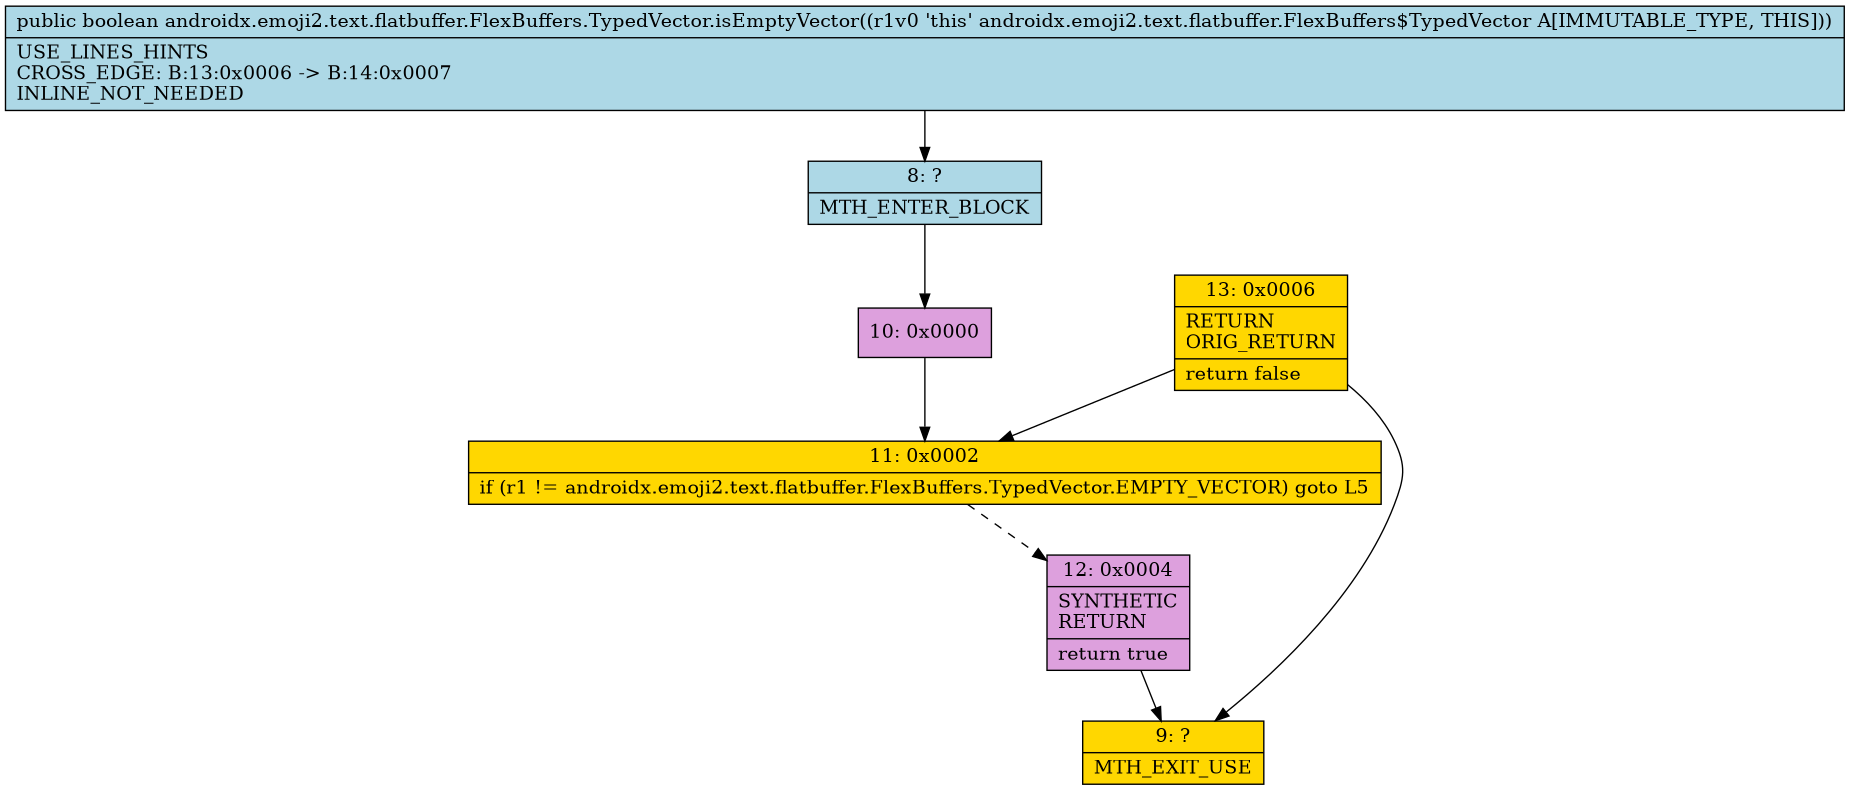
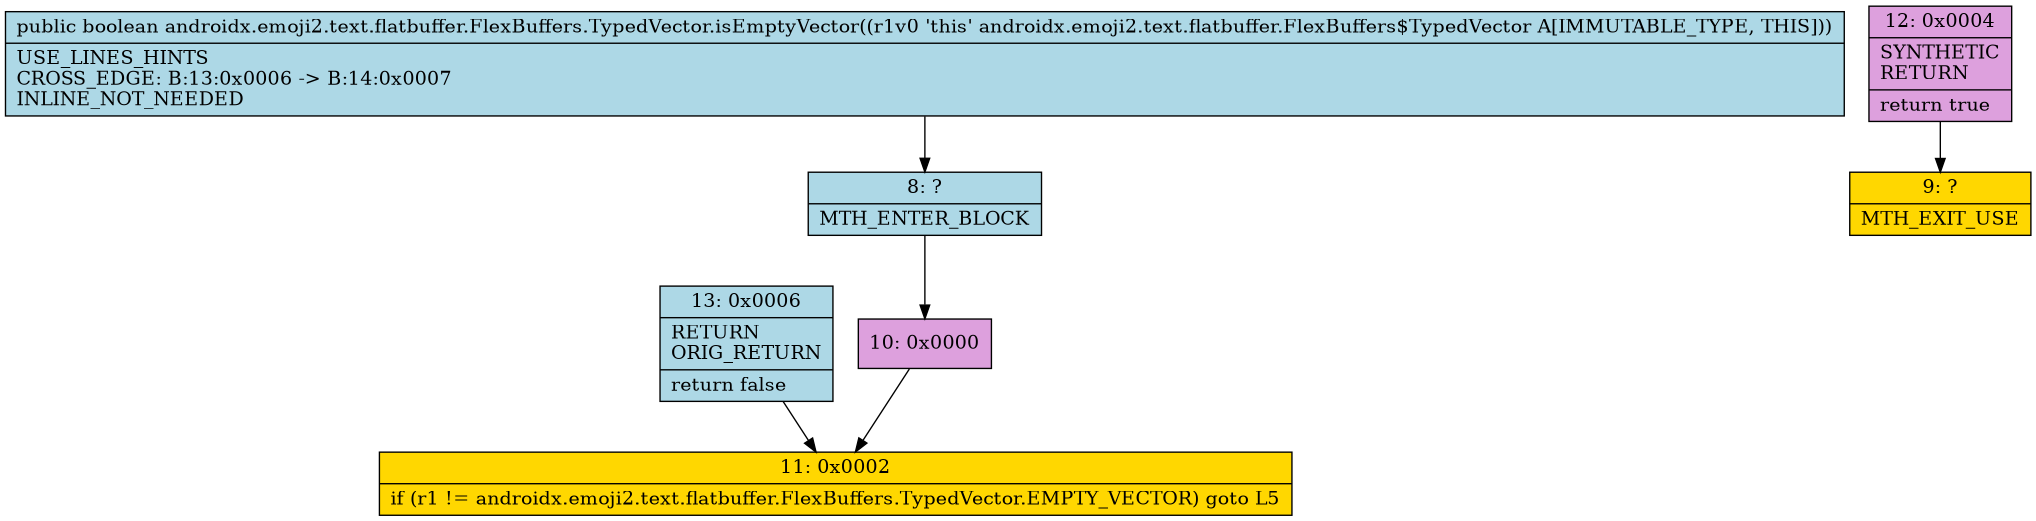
node "13: 0x0006": fillcolor gold -> lightblue
edge "11: 0x0002" -> "12: 0x0004": removed
edge "13: 0x0006" -> "9: ?": removed
